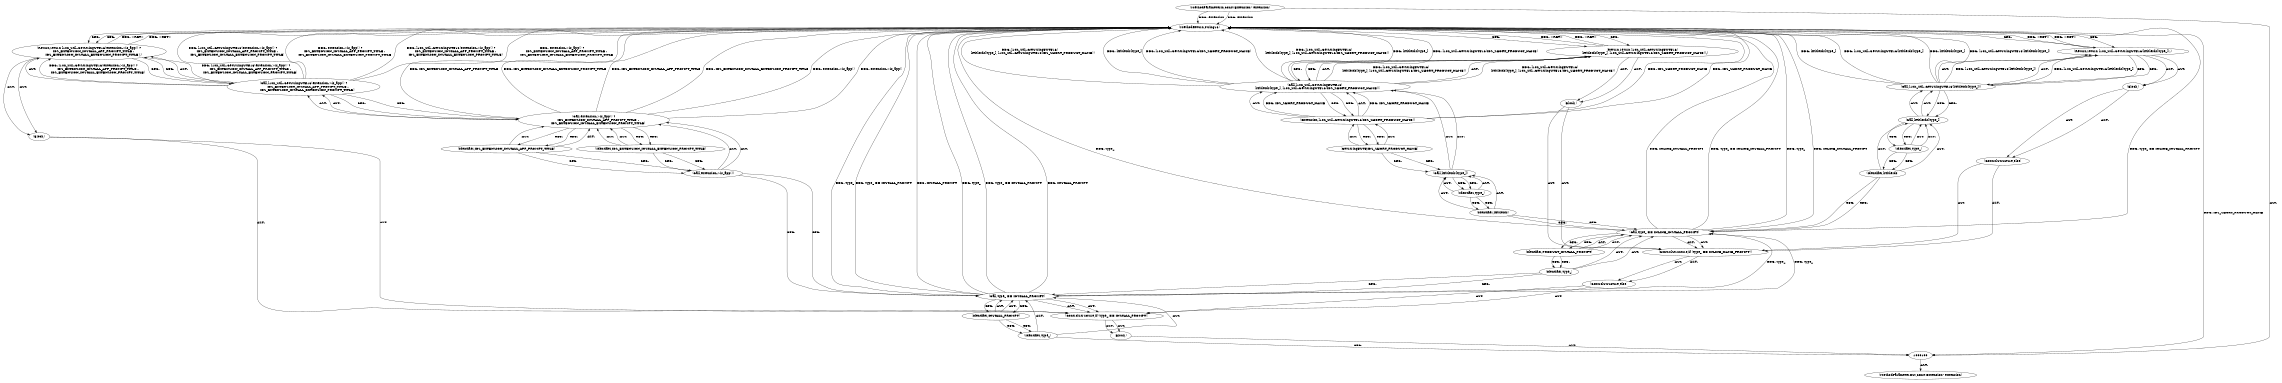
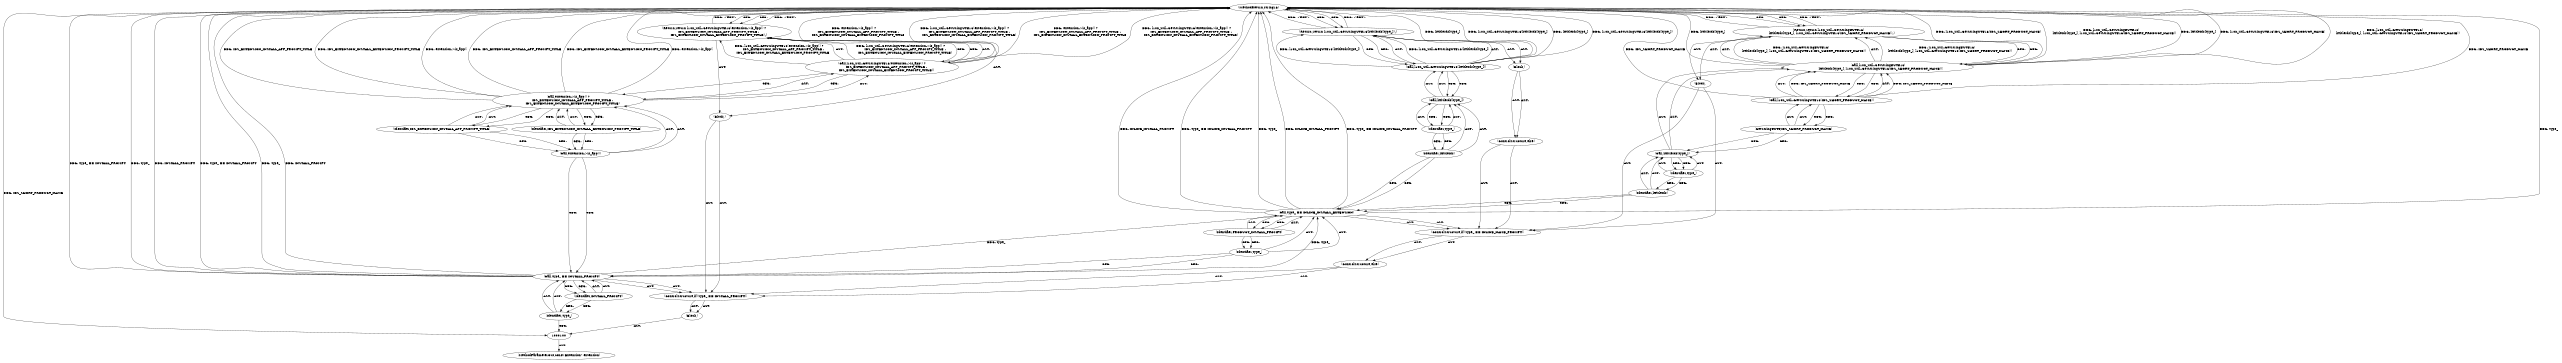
node "(MethodParameterIn,const Extension* extension)": removed
node "(Extension,l10n_util::GetStringUTF16(IDS_SHORT_PRODUCT_NAME))": label "(Extension,l10n_util::GetStringUTF16(IDS_SHORT_PRODUCT_NAME))" -> "(Call,l10n_util::GetStringUTF16(IDS_SHORT_PRODUCT_NAME))"
node "(Call,type_ == INLINE_INSTALL_PROMPT)": label "(Call,type_ == INLINE_INSTALL_PROMPT)" -> "(Call,type_ == INLINE_INSTALL_EXTENSION)"
